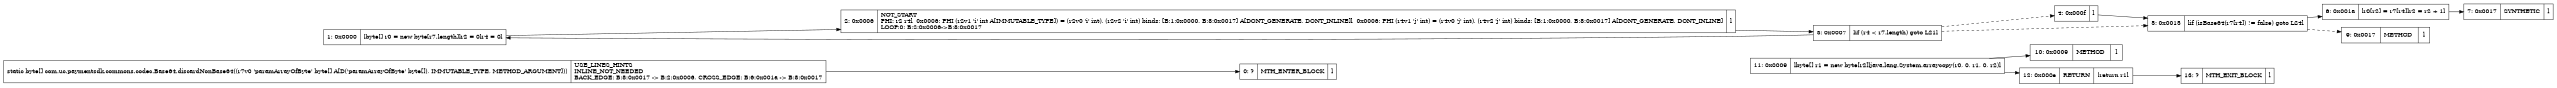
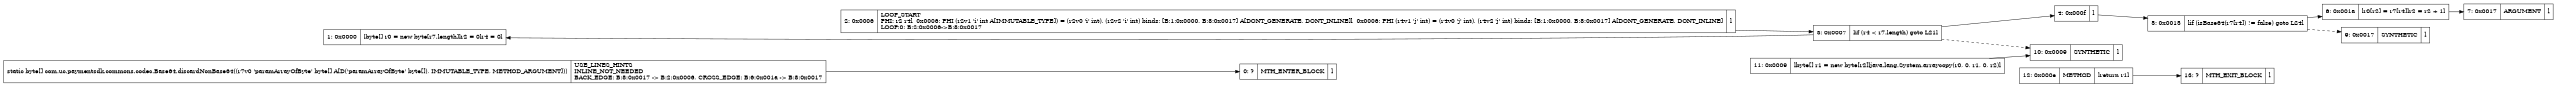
node "7: 0x0017": text "SYNTHETIC" -> "ARGUMENT"
node "2: 0x0006": text "NOT_START" -> "LOOP_START"
edge "3: 0x0007" -> "4: 0x000f": style dashed -> solid
edge "3: 0x0007" -> "5: 0x0015": now "3: 0x0007" -> "10: 0x0009"
edge "1: 0x0000" -> "2: 0x0006": removed
node "9: 0x0017": text "METHOD" -> "SYNTHETIC"
node "10: 0x0009": text "METHOD" -> "SYNTHETIC"
edge "11: 0x0009" -> "12: 0x000e": removed
node "12: 0x000e": text "RETURN" -> "METHOD"
